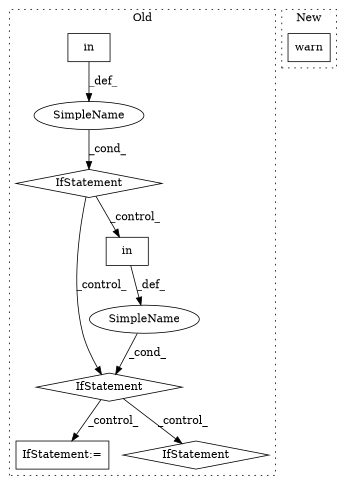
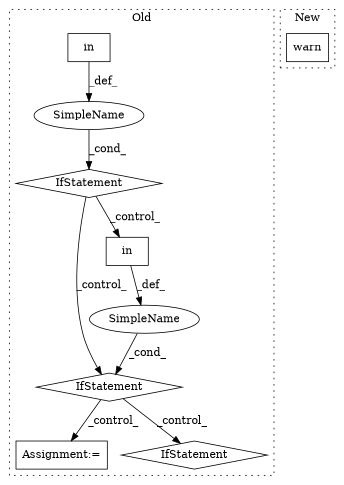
node "IfStatement:=": label "IfStatement:=" -> "Assignment:="
